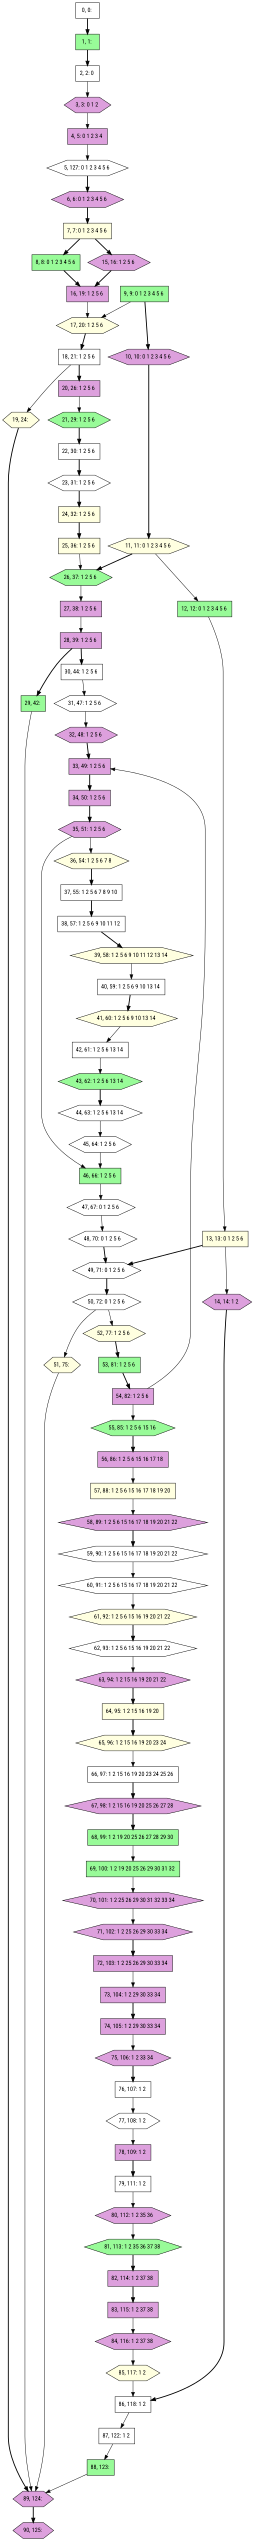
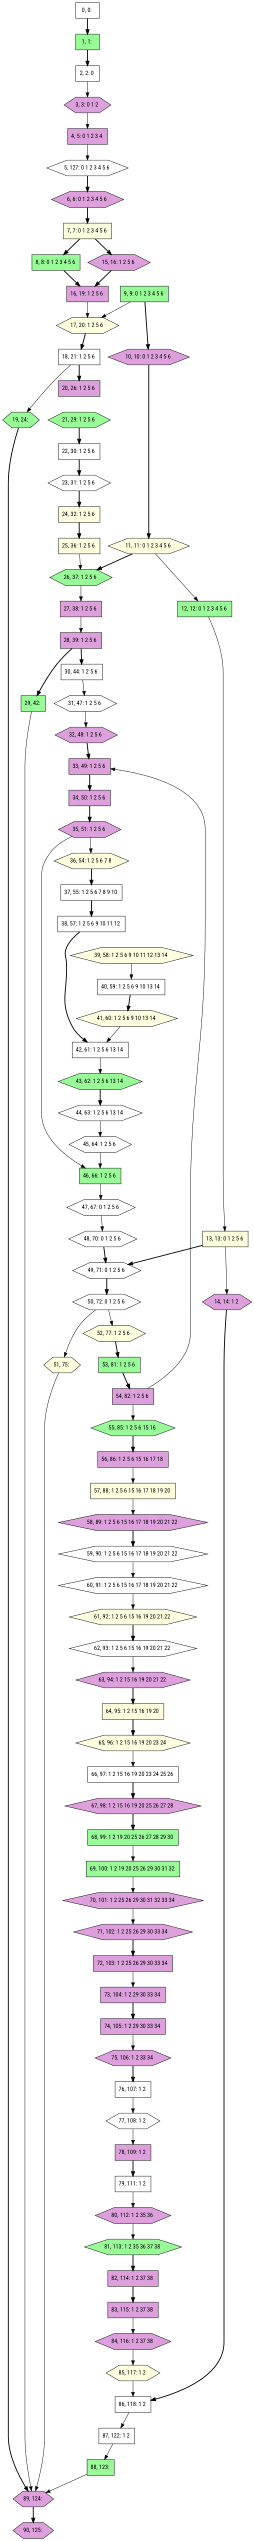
edge "20, 26: 1 2 5 6" -> "21, 29: 1 2 5 6": removed
node "19, 24:": fillcolor lightyellow -> palegreen
edge "38, 57: 1 2 5 6 9 10 11 12" -> "39, 58: 1 2 5 6 9 10 11 12 13 14": now "38, 57: 1 2 5 6 9 10 11 12" -> "42, 61: 1 2 5 6 13 14"
